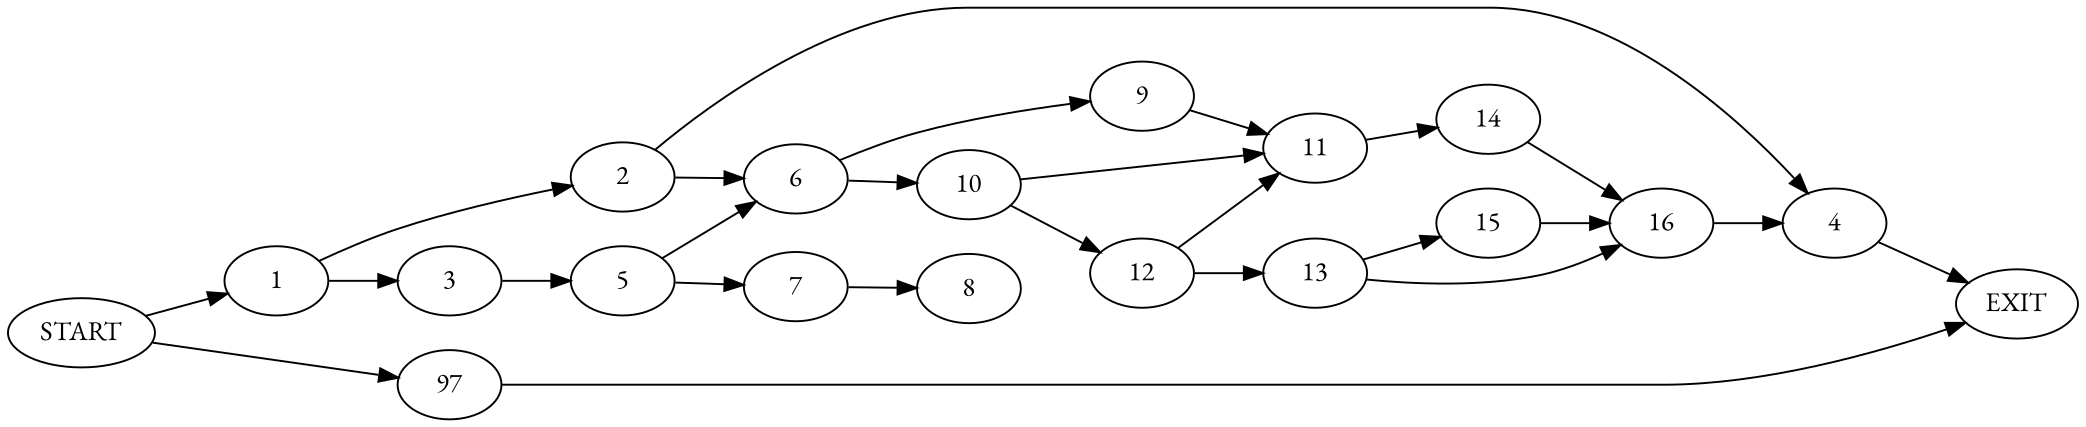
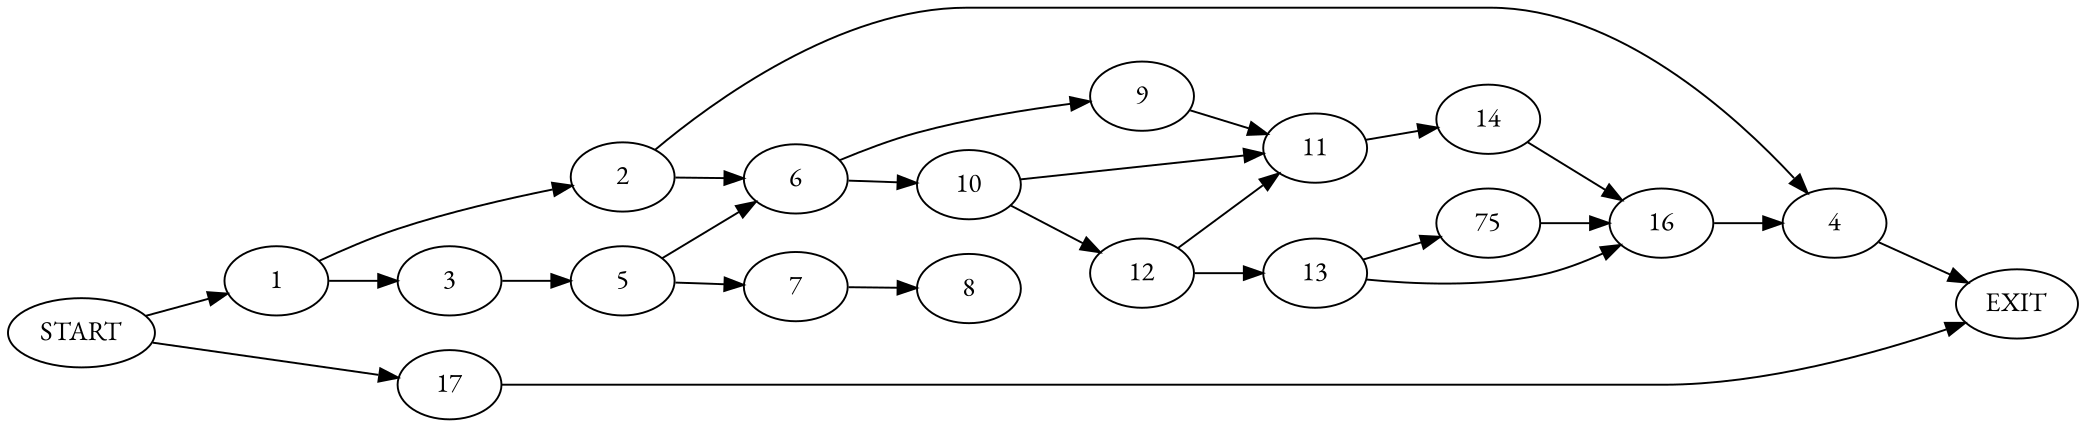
node "15": label "15" -> "75"
node "97": label "97" -> "17"
